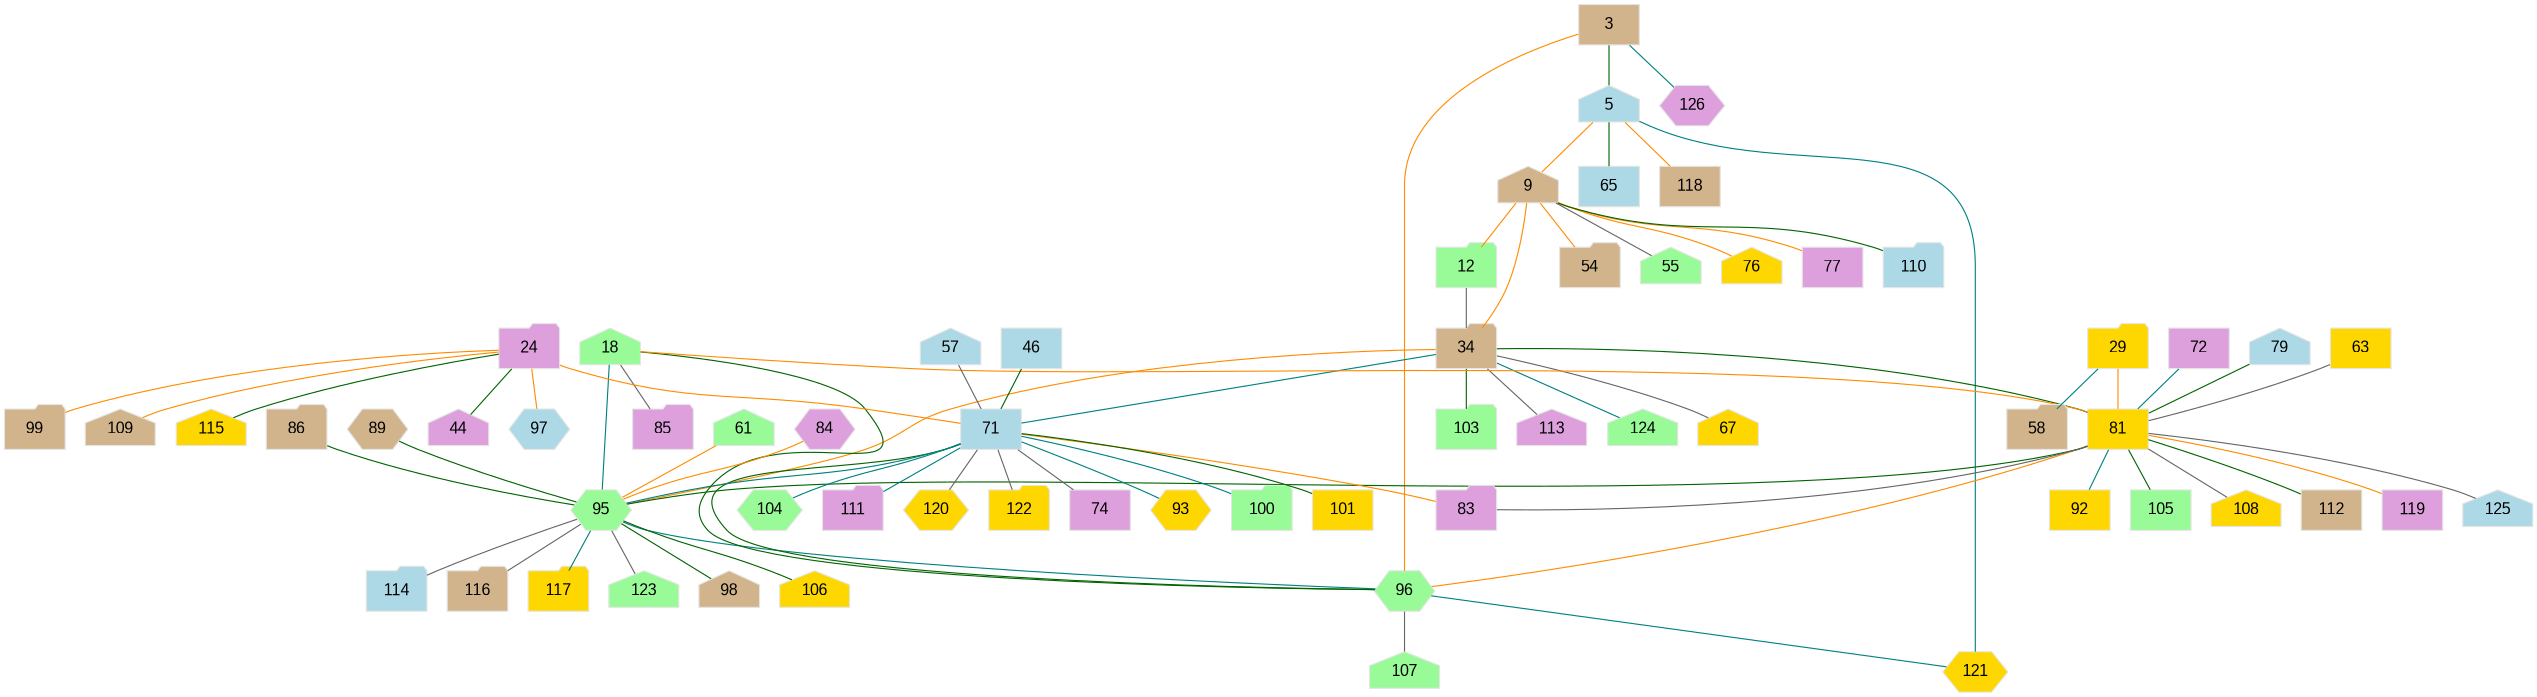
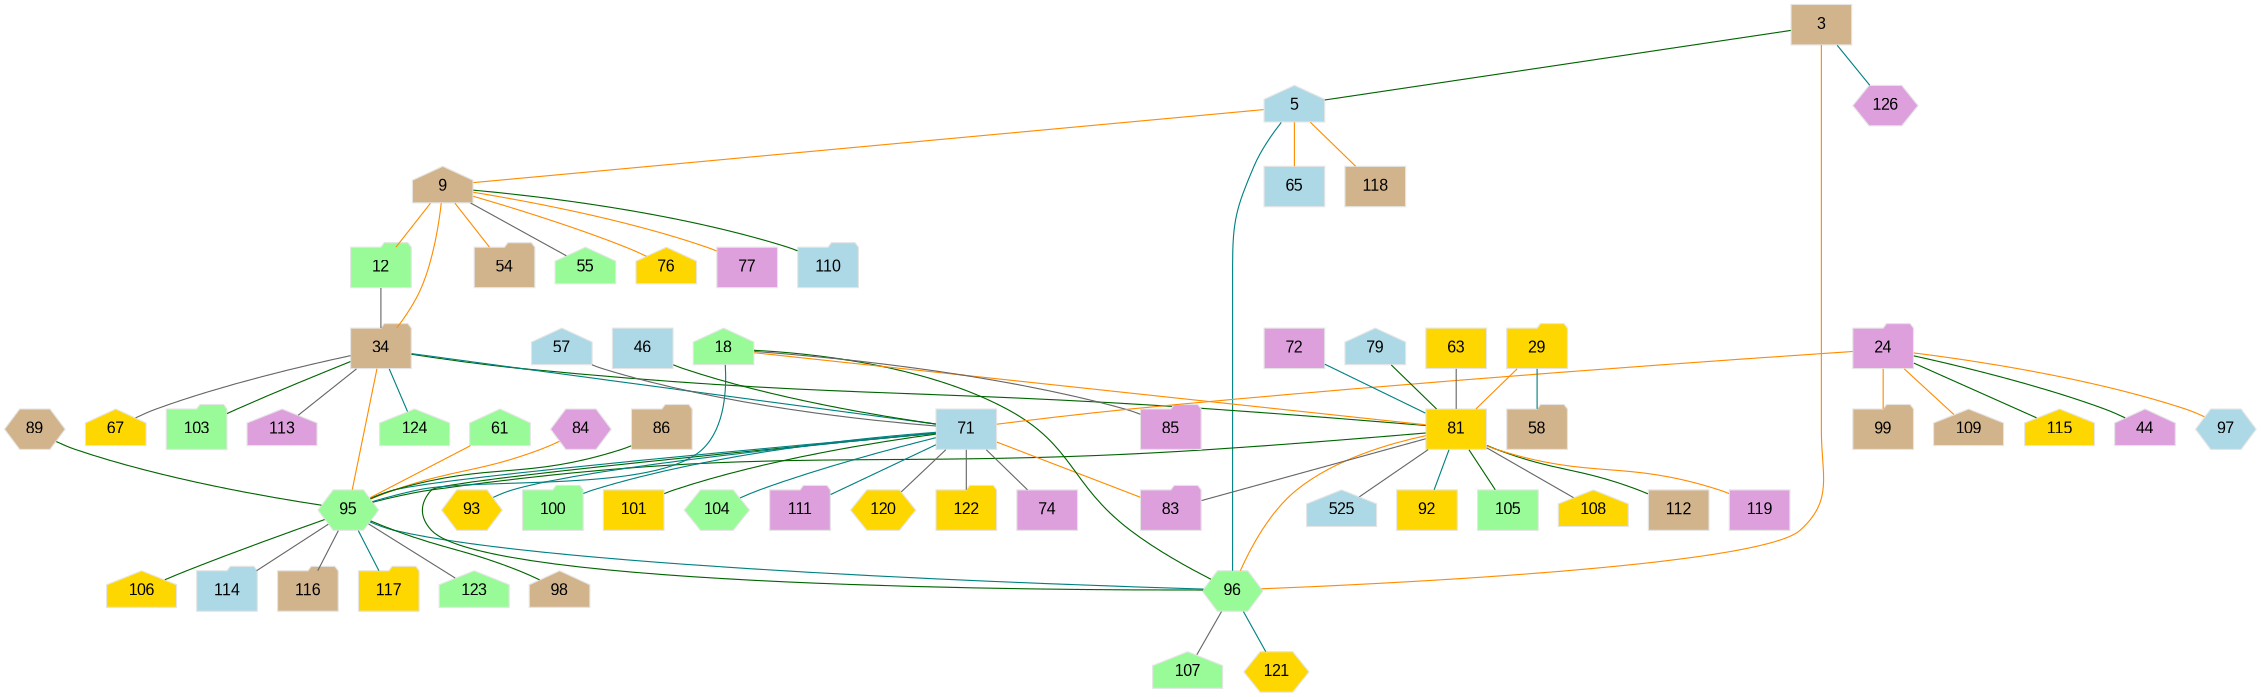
edge "5" -- "65": color darkgreen -> darkorange
edge "5" -- "121": now "5" -- "96"
node "125": label "125" -> "525"
